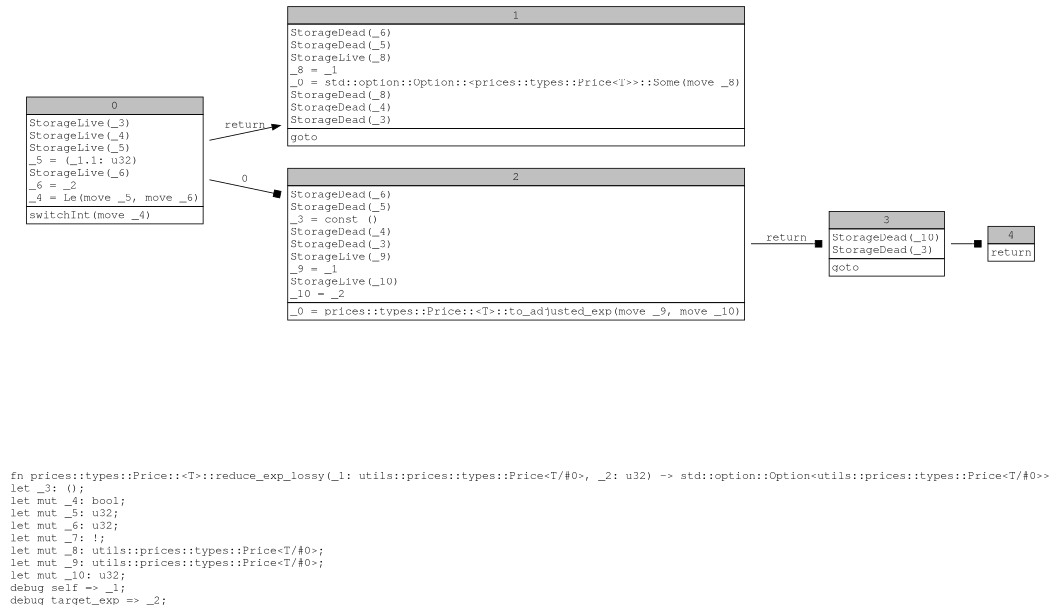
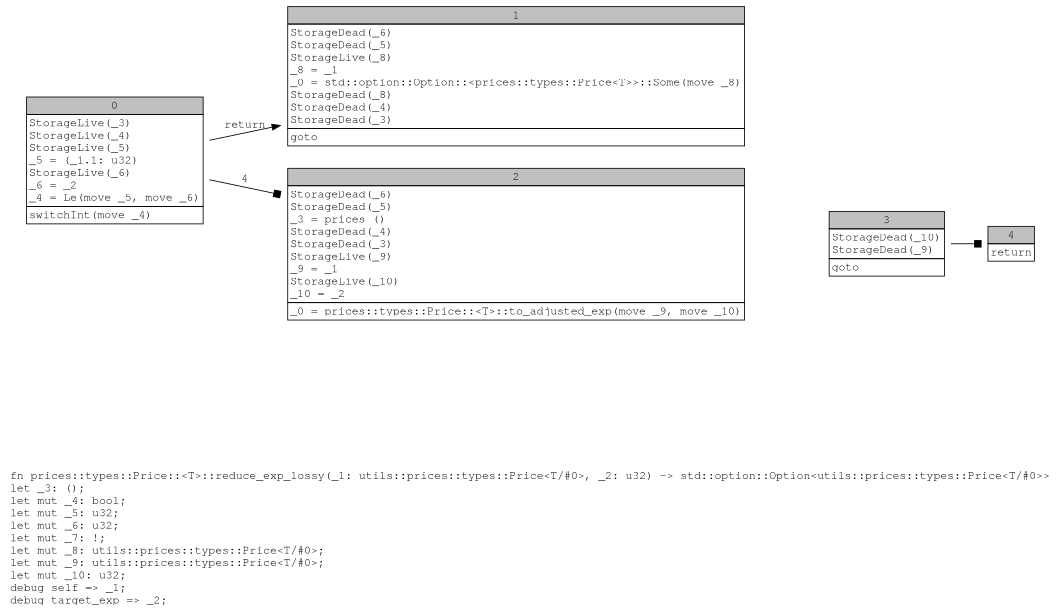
edge "0" -> "2": label "0" -> "4"
node "2": text "_3 = const ()" -> "_3 = prices ()"
edge "2" -> "3": removed, label "return"
node "3": text "StorageDead(_3)" -> "StorageDead(_9)"
